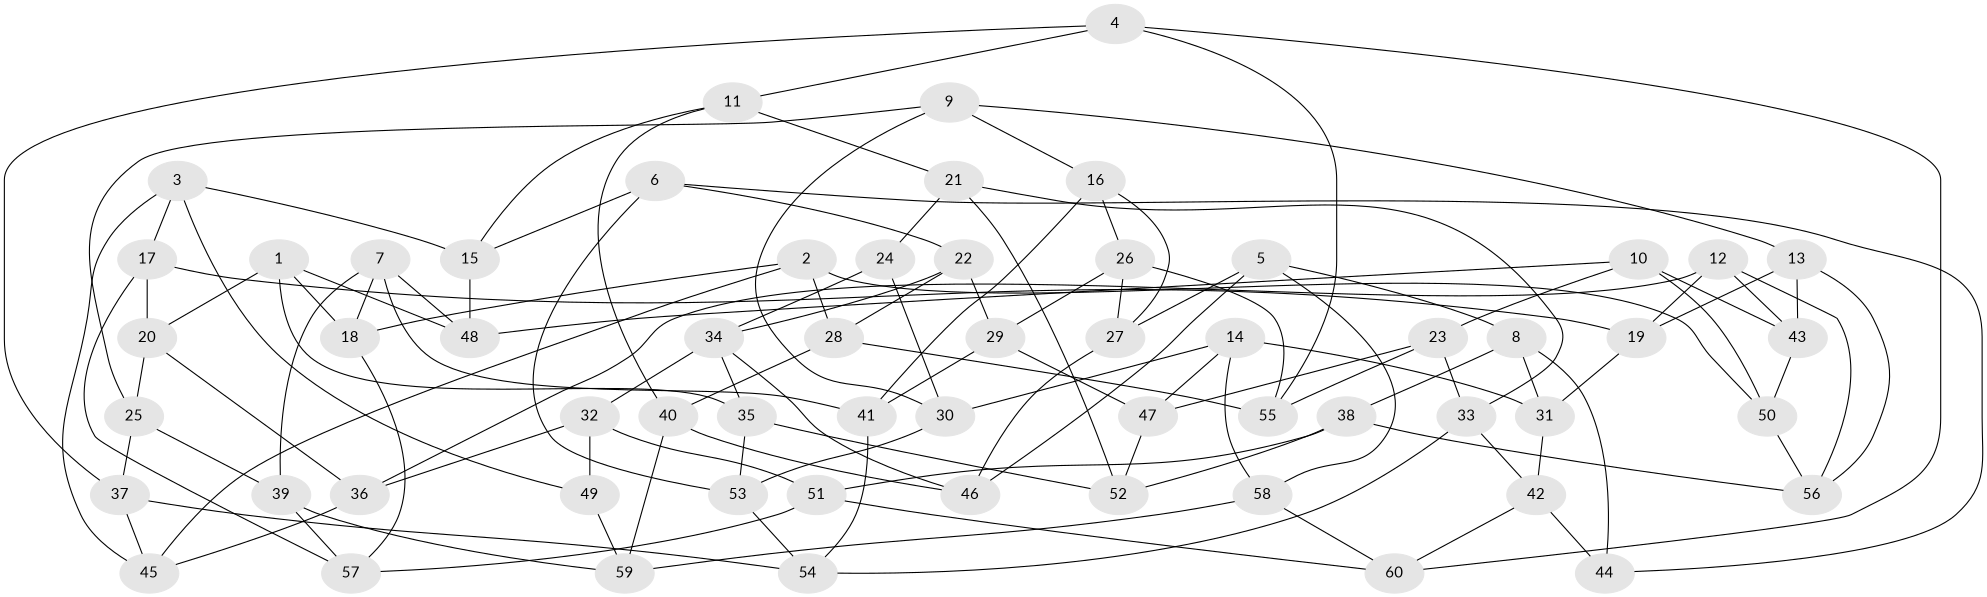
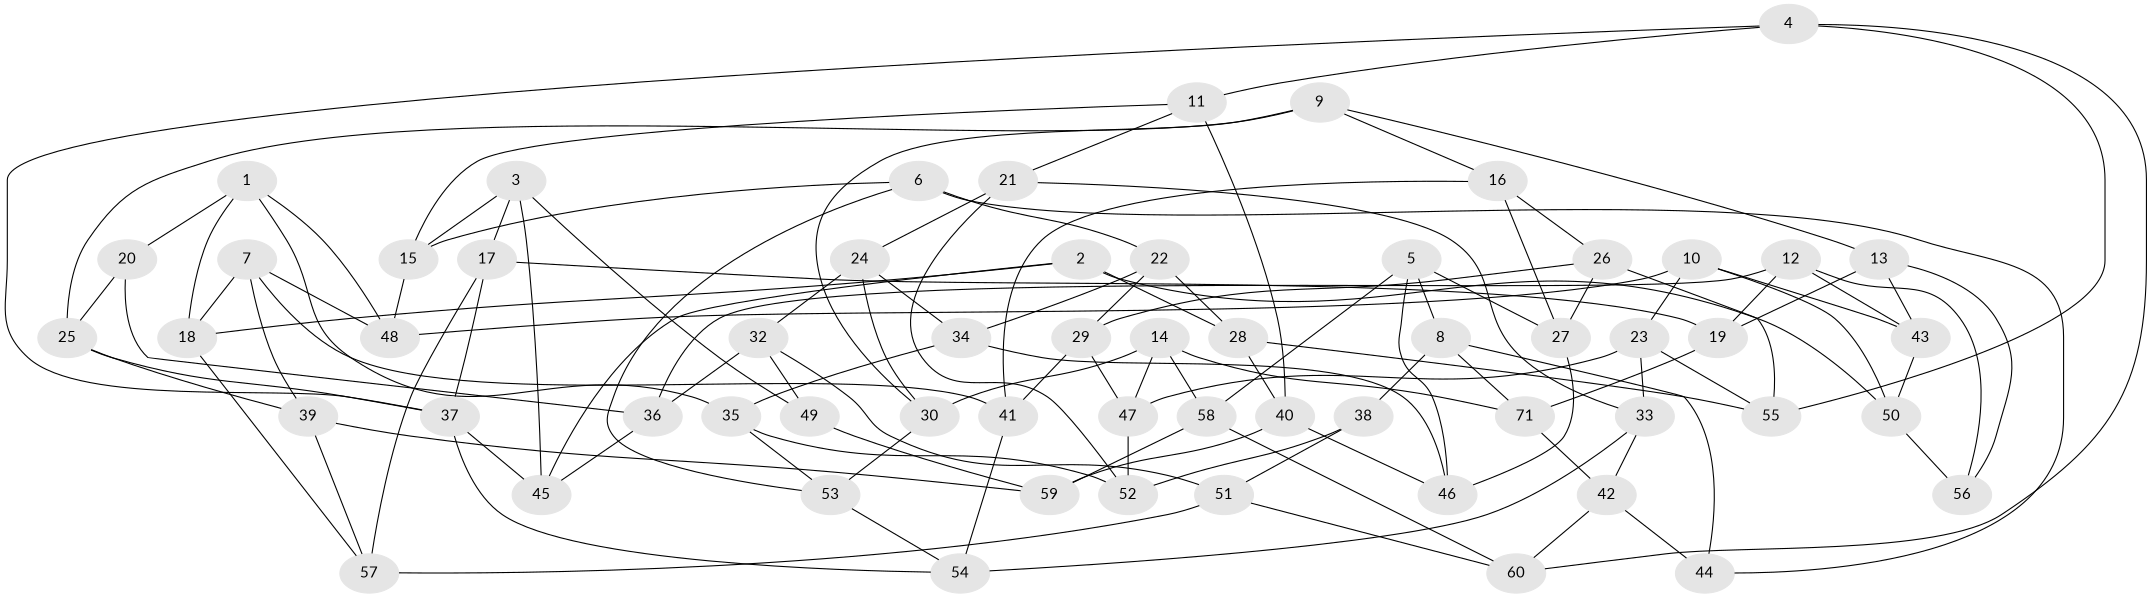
edge "17" -- "20": now "17" -- "37"
edge "34" -- "32": now "24" -- "32"
node "31": label "31" -> "71"
edge "38" -- "56": removed
